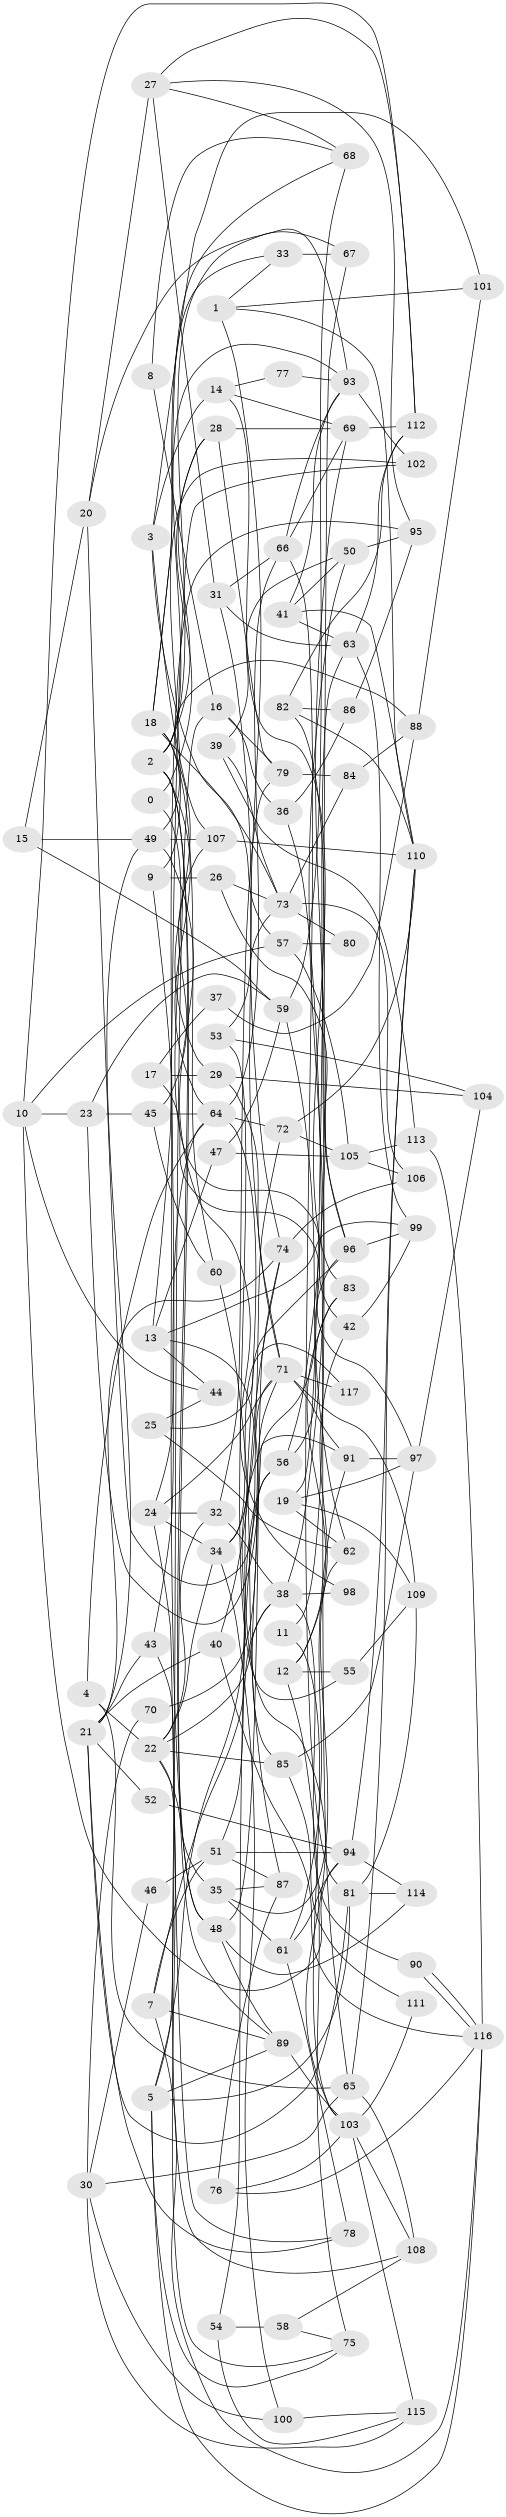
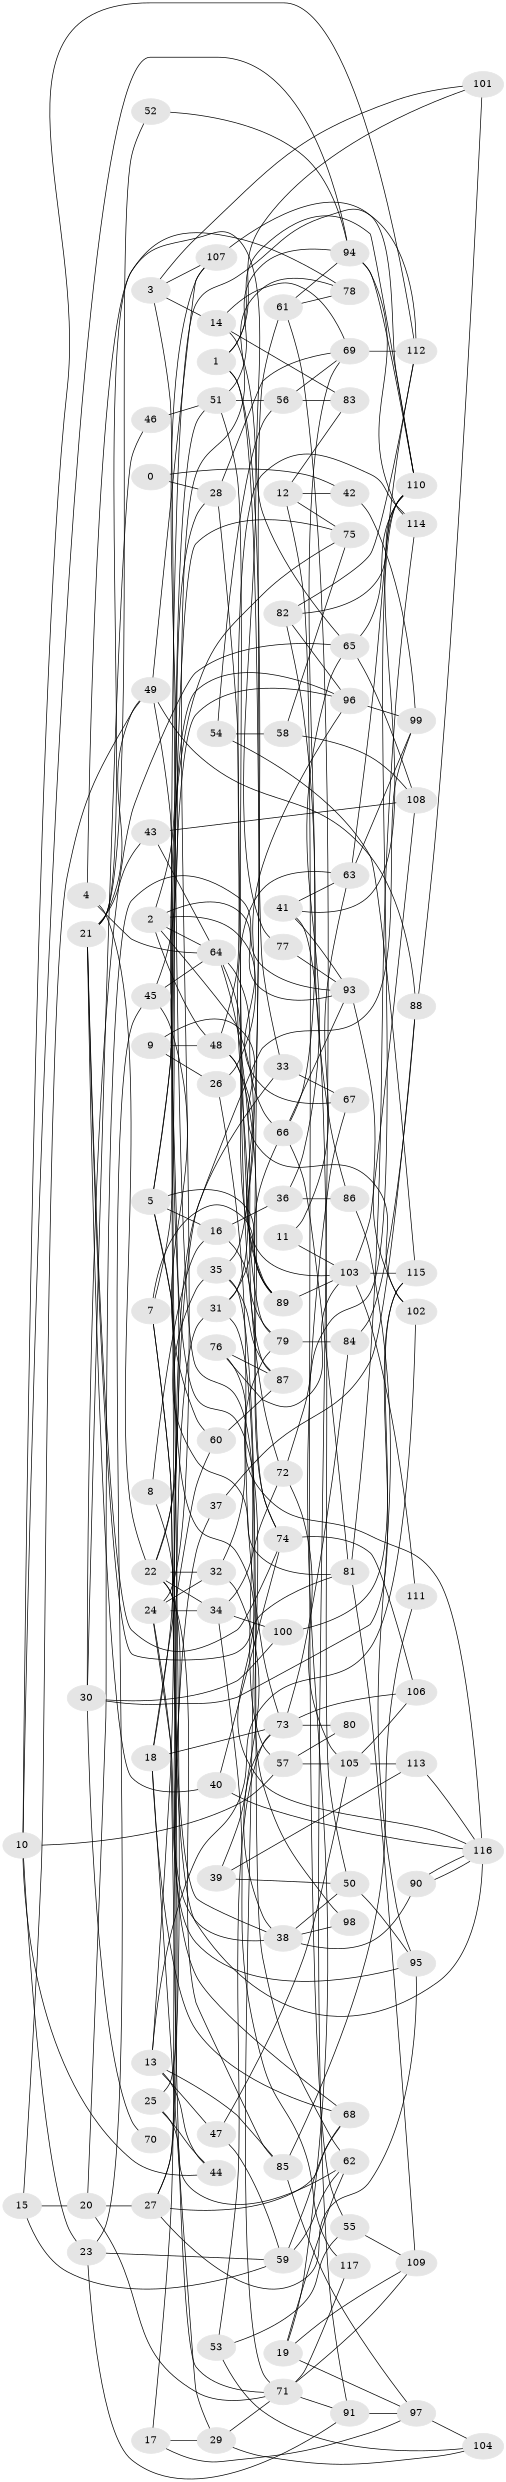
edge "71" -- "70": removed
